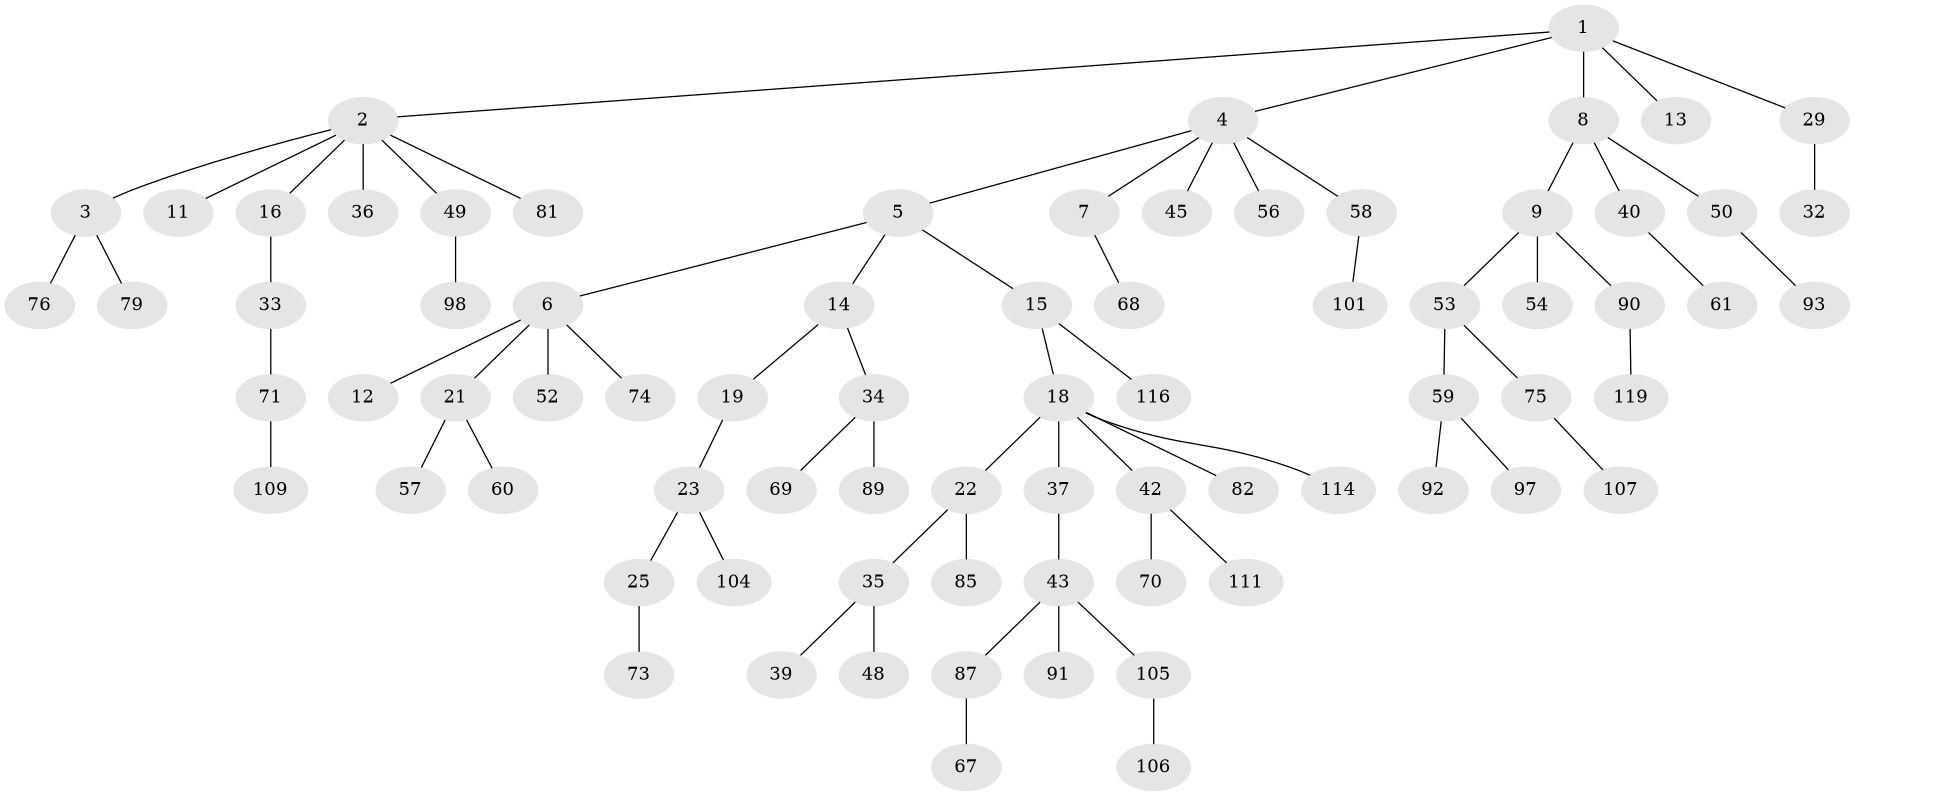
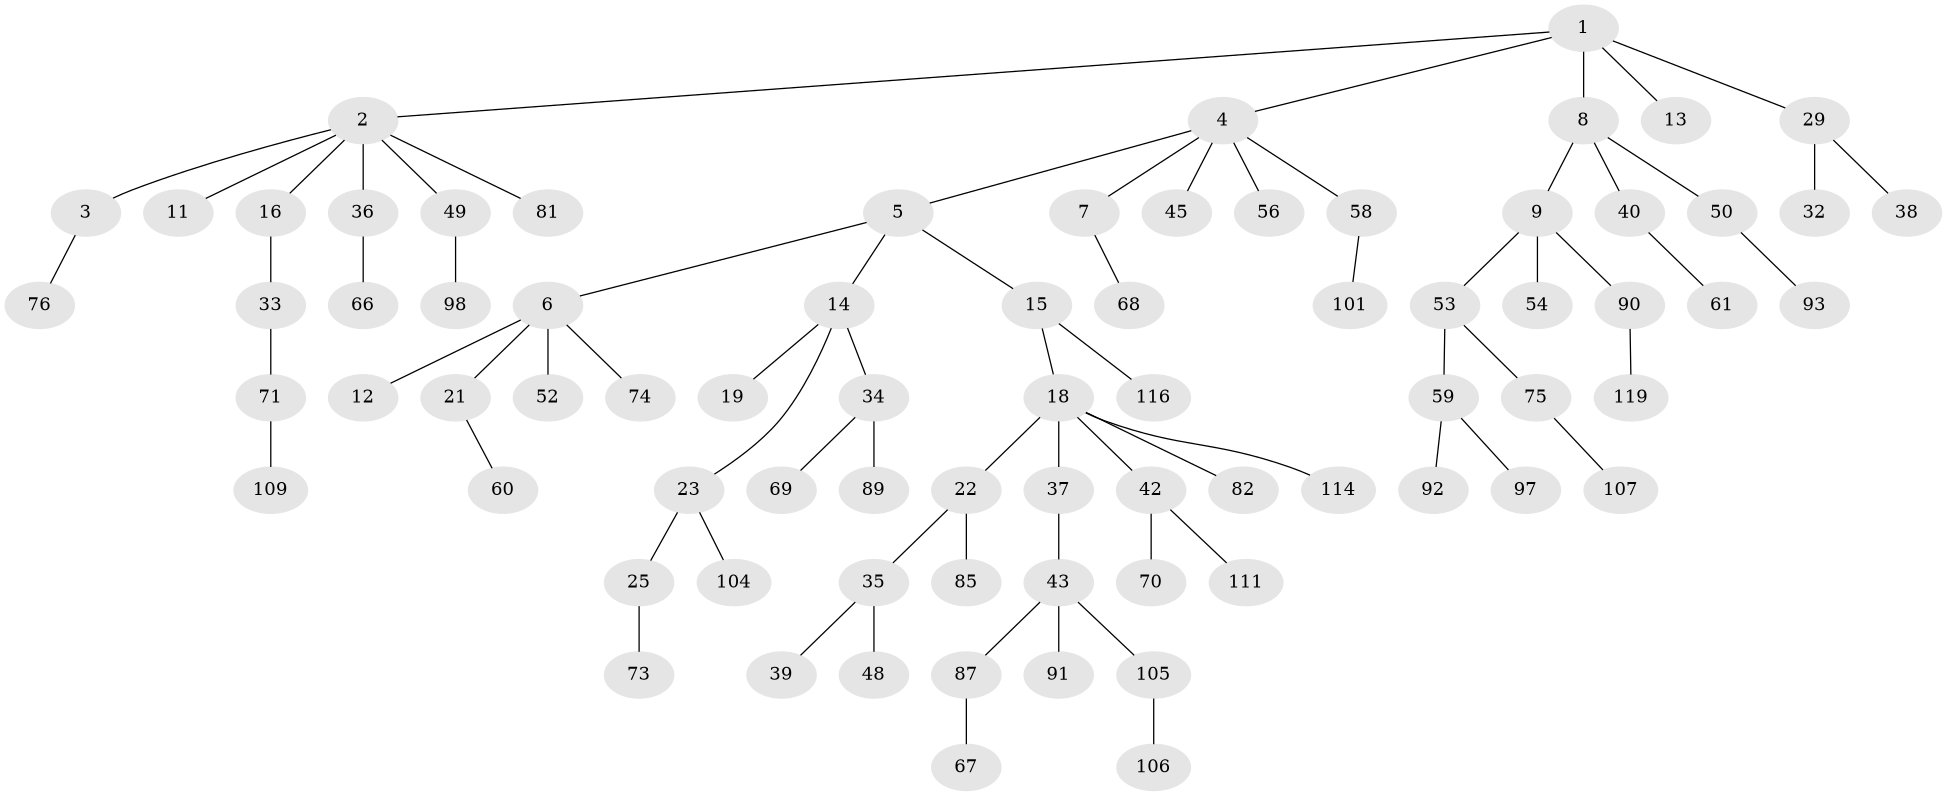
node "38": added
node "79": removed
node "66": added
edge "19" -- "23": now "14" -- "23"
node "57": removed
